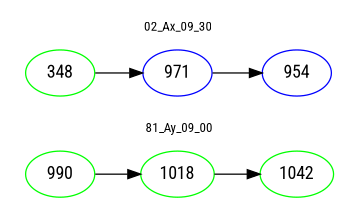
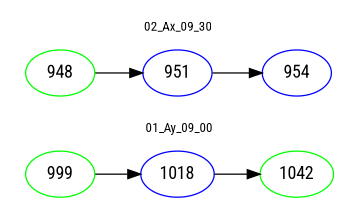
node "348": label "348" -> "948"
node "971": label "971" -> "951"
cluster "81_Ay_09_00": label "81_Ay_09_00" -> "01_Ay_09_00"
node "990": label "990" -> "999"
node "1018": color green -> blue
